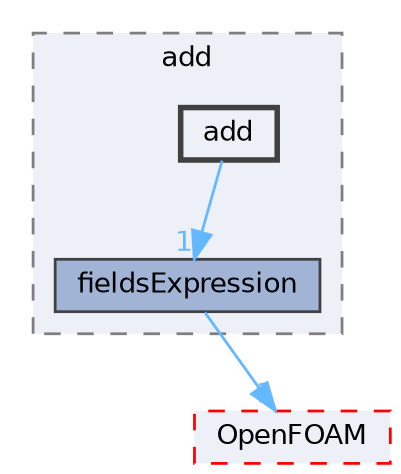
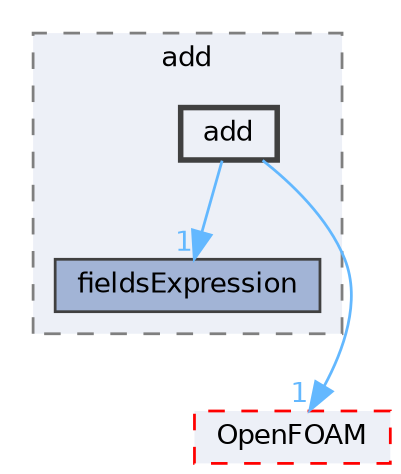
edge "fieldsExpression" -> "OpenFOAM": now "add" -> "OpenFOAM"
